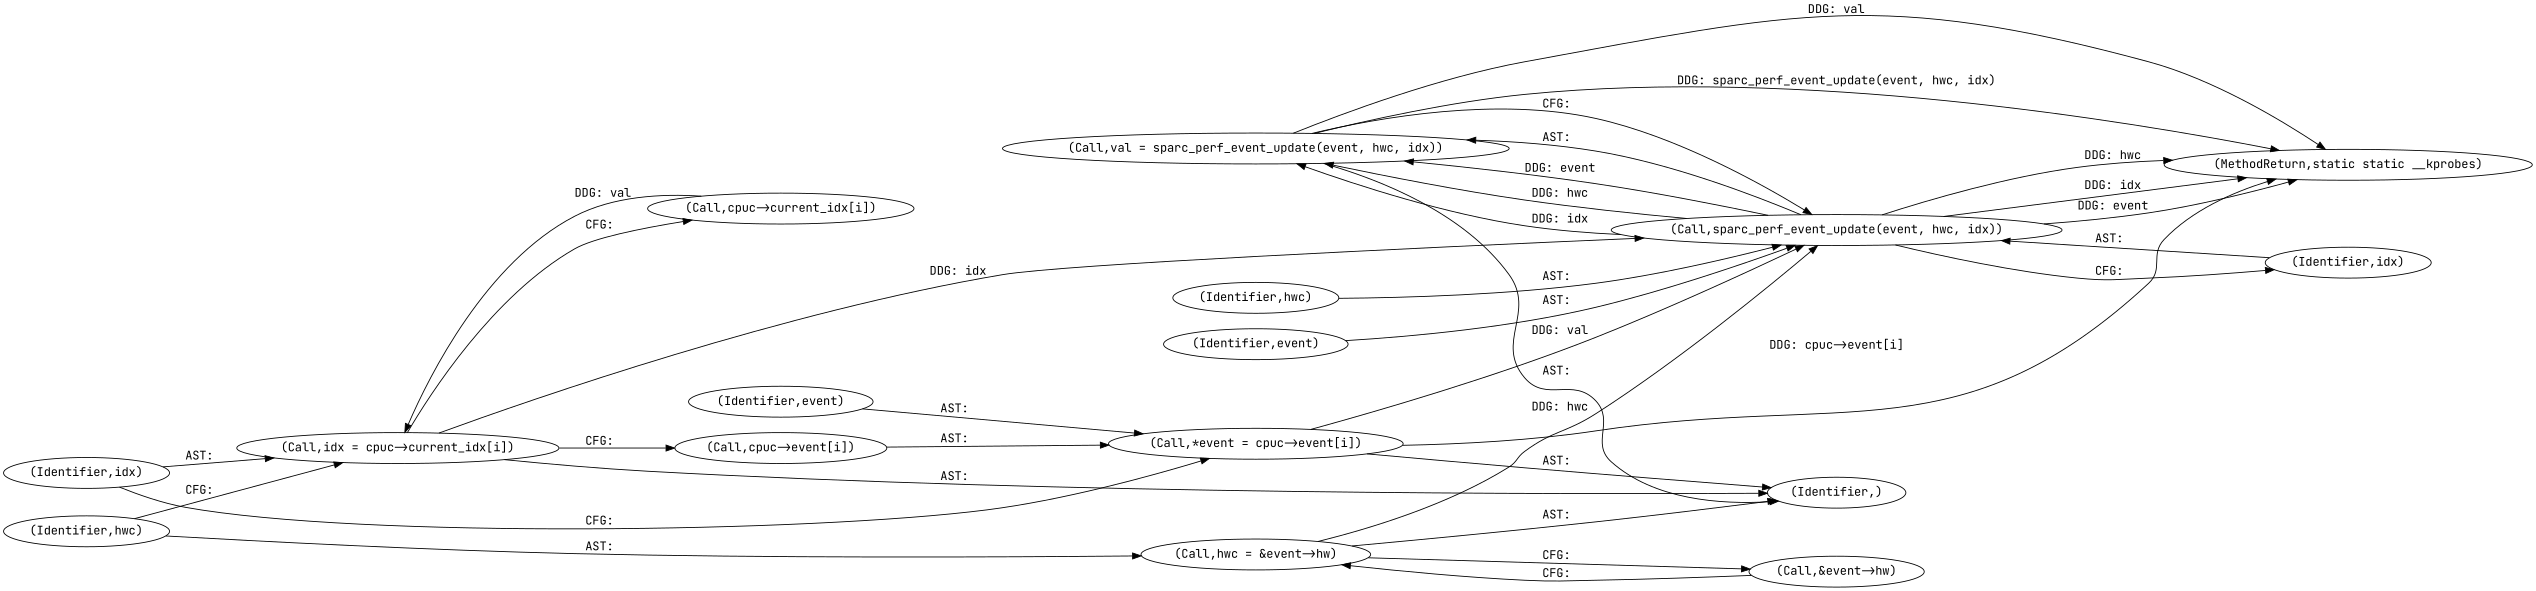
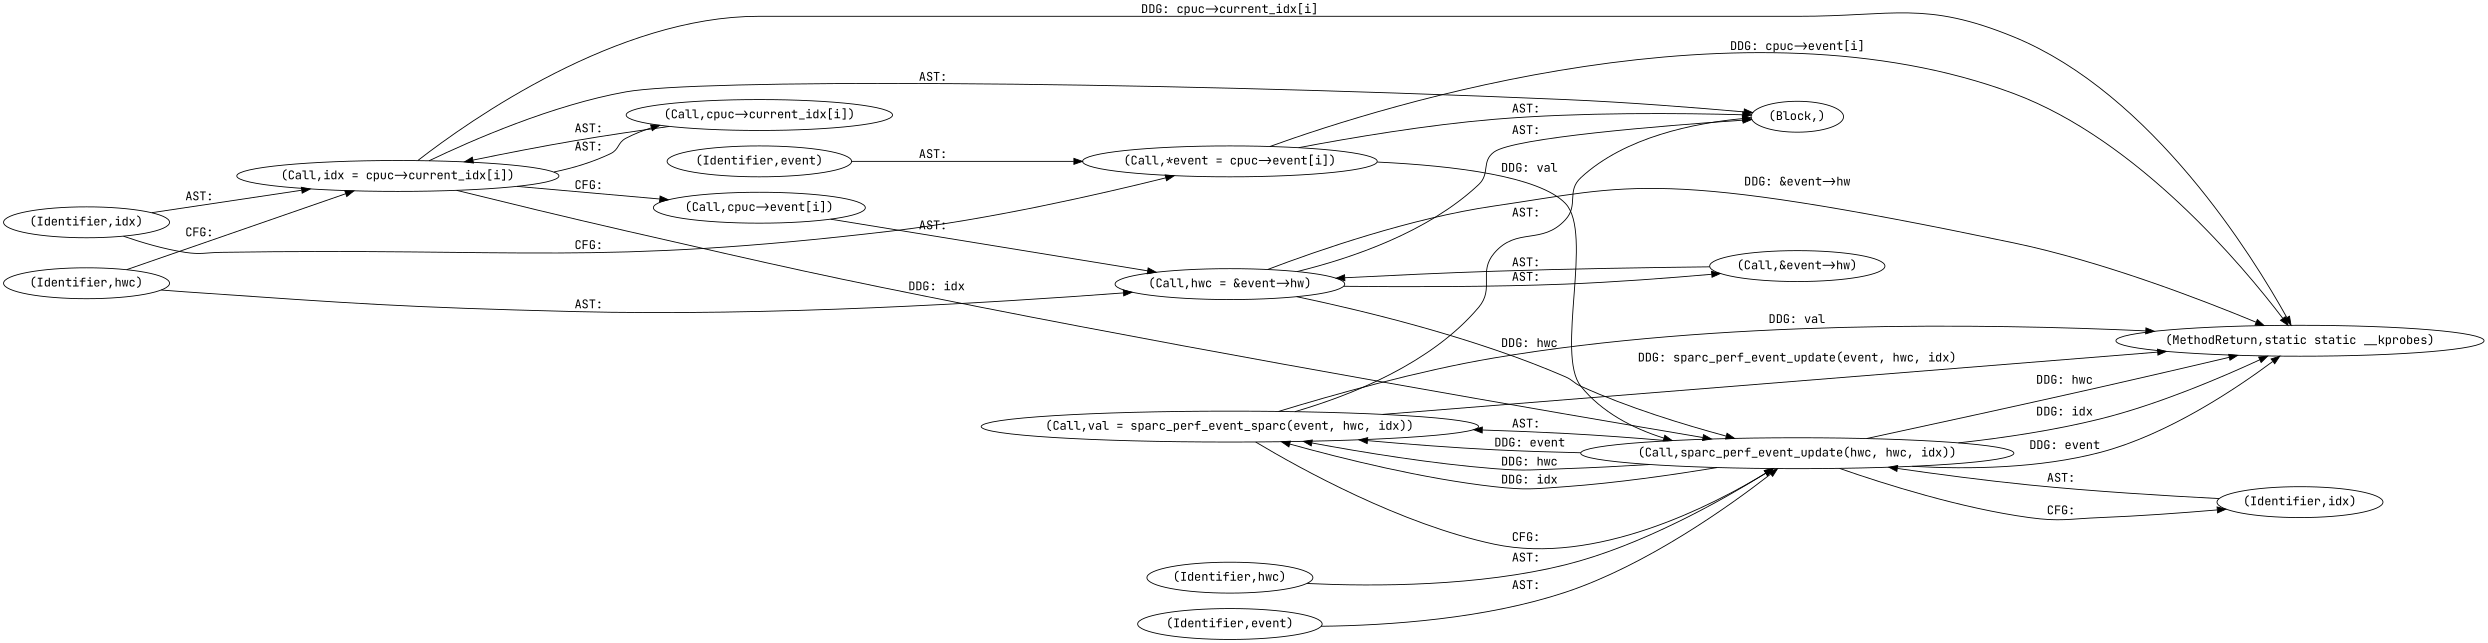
edge "(Call,idx = cpuc->current_idx[i])" -> "(MethodReturn,static static __kprobes)": added, label "DDG: cpuc->current_idx[i]"
node "(Call,val = sparc_perf_event_update(event, hwc, idx))": label "(Call,val = sparc_perf_event_update(event, hwc, idx))" -> "(Call,val = sparc_perf_event_sparc(event, hwc, idx))"
edge "(Call,cpuc->current_idx[i])" -> "(Call,idx = cpuc->current_idx[i])": label "DDG: val" -> "AST: "
edge "(Call,hwc = &event->hw)" -> "(MethodReturn,static static __kprobes)": added, label "DDG: &event->hw"
edge "(Call,idx = cpuc->current_idx[i])" -> "(Call,cpuc->current_idx[i])": label "CFG: " -> "AST: "
node "(Call,sparc_perf_event_update(event, hwc, idx))": label "(Call,sparc_perf_event_update(event, hwc, idx))" -> "(Call,sparc_perf_event_update(hwc, hwc, idx))"
edge "(Call,cpuc->event[i])" -> "(Call,*event = cpuc->event[i])": now "(Call,cpuc->event[i])" -> "(Call,hwc = &event->hw)"
node "(Identifier,)": label "(Identifier,)" -> "(Block,)"
edge "(Call,hwc = &event->hw)" -> "(Call,&event->hw)": label "CFG: " -> "AST: "
edge "(Call,&event->hw)" -> "(Call,hwc = &event->hw)": label "CFG: " -> "AST: "
